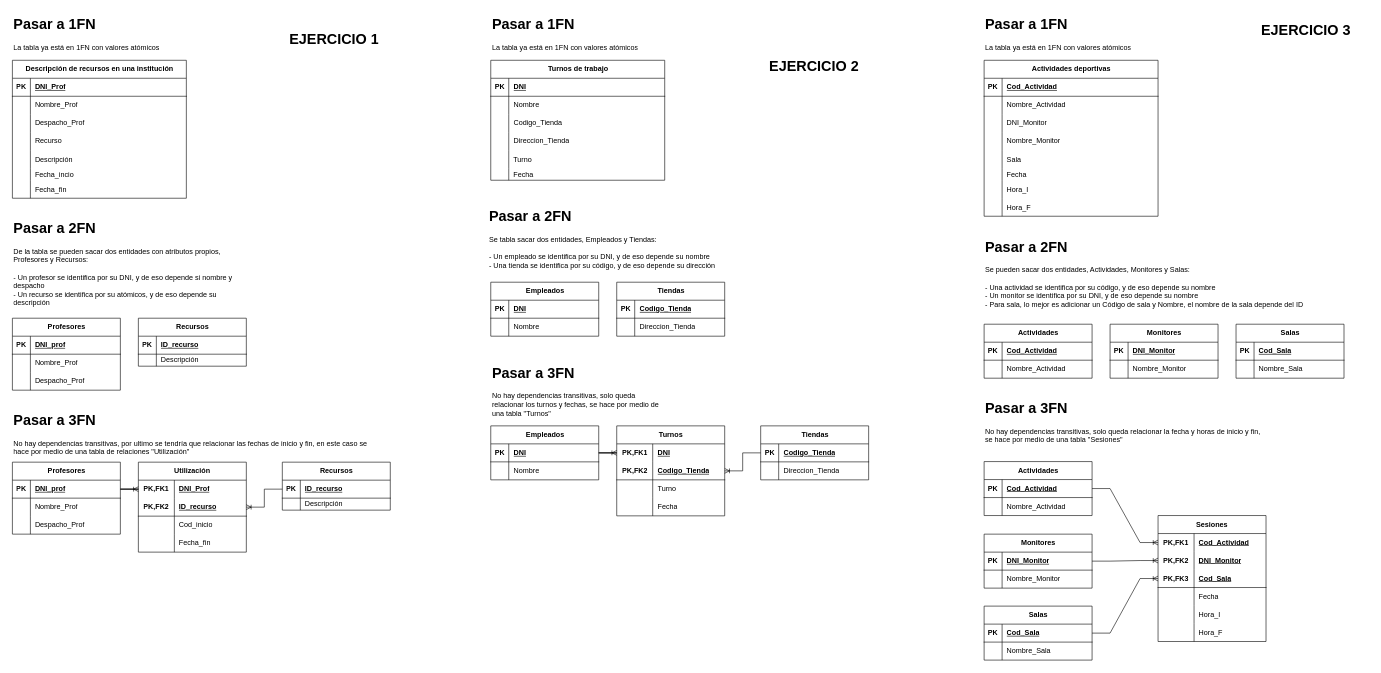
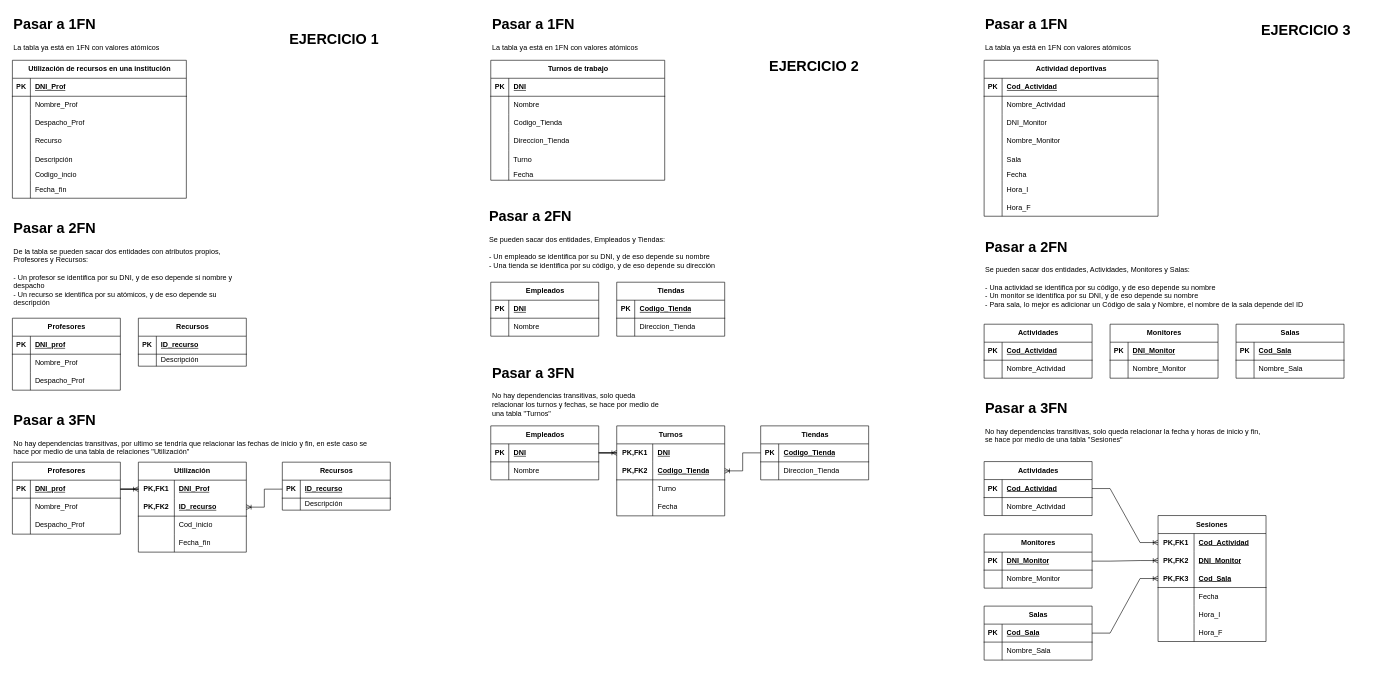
node "Descripción de recursos en una institución": label "Descripción de recursos en una institución" -> "Utilización de recursos en una institución"
node "Actividades deportivas": label "Actividades deportivas" -> "Actividad deportivas"
node "Fecha_incio": label "Fecha_incio" -> "Codigo_incio"
node "Pasar a 2FN Se tabla sacar dos entidades, Empleados y Tiendas: - Un empleado se identifica por su DNI, y de eso depende su nombre - Una tienda se identifica por su código, y de eso depende su dirección": label "Pasar a 2FN Se tabla sacar dos entidades, Empleados y Tiendas: - Un empleado se identifica por su DNI, y de eso depende su nombre - Una tienda se identifica por su código, y de eso depende su dirección" -> "Pasar a 2FN Se pueden sacar dos entidades, Empleados y Tiendas: - Un empleado se identifica por su DNI, y de eso depende su nombre - Una tienda se identifica por su código, y de eso depende su dirección"
